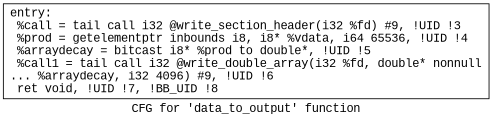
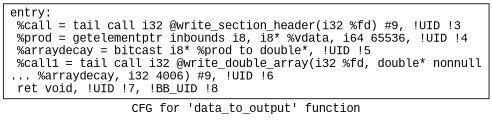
node "entry:": text "... %arraydecay, i32 4096) #9, !UID !6" -> "... %arraydecay, i32 4006) #9, !UID !6"
